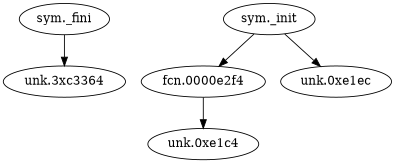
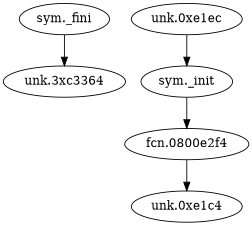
edge "sym._init" -> "unk.0xe1ec": reversed
node "fcn.0000e2f4": label "fcn.0000e2f4" -> "fcn.0800e2f4"
